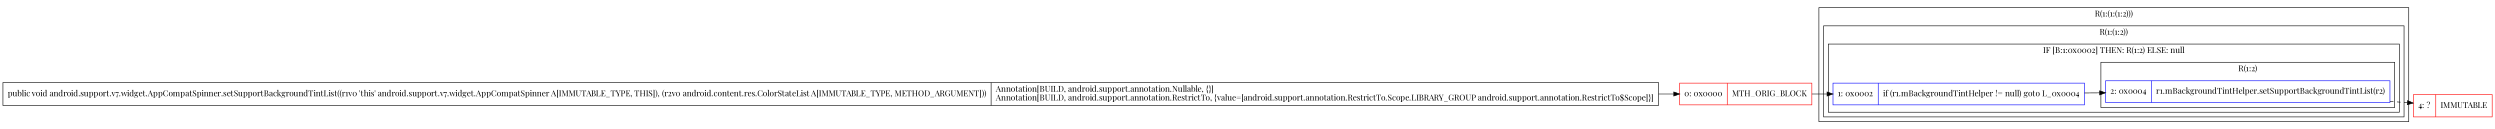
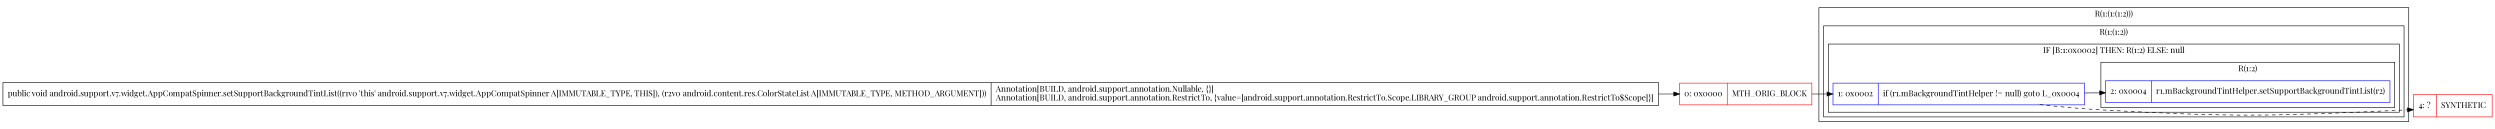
edge "2: 0x0004" -> "4: ?": now "1: 0x0002" -> "4: ?"
node "4: ?": text "IMMUTABLE" -> "SYNTHETIC"
